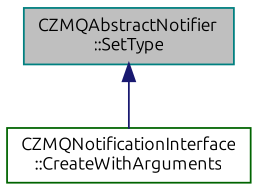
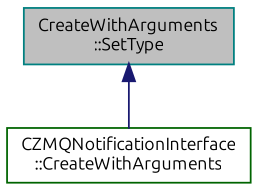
node "CZMQAbstractNotifier ::SetType": label "CZMQAbstractNotifier ::SetType" -> "CreateWithArguments ::SetType"
